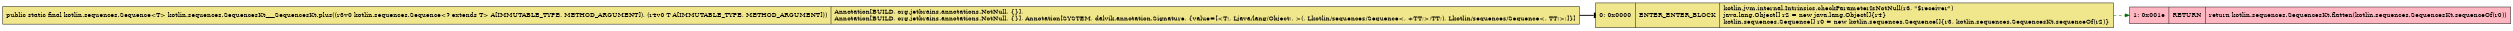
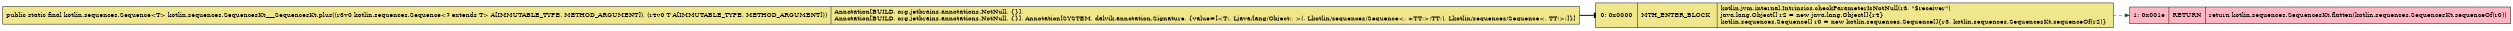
node "0: 0x0000": text "ENTER_ENTER_BLOCK" -> "MTH_ENTER_BLOCK"
